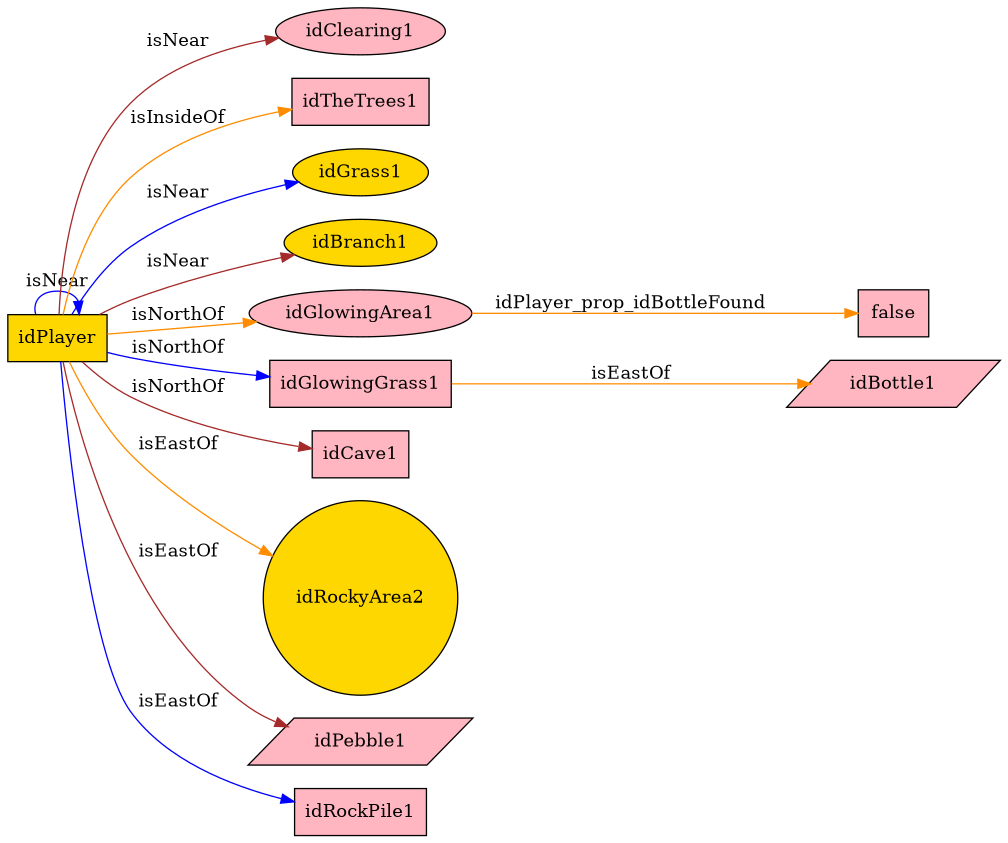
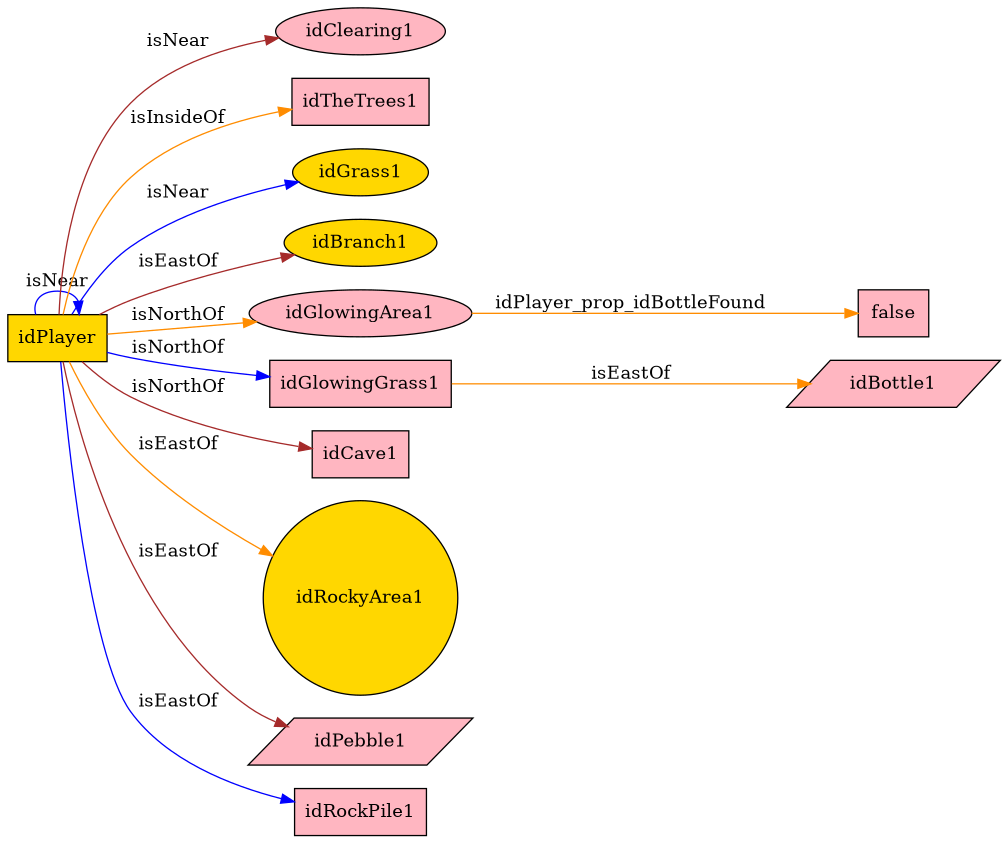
edge "idPlayer" -> "idBranch1": label "isNear" -> "isEastOf"
node "idRockyArea2": label "idRockyArea2" -> "idRockyArea1"
